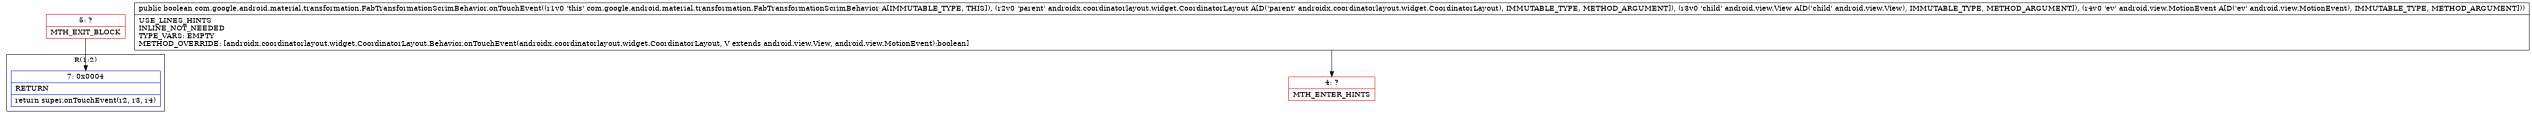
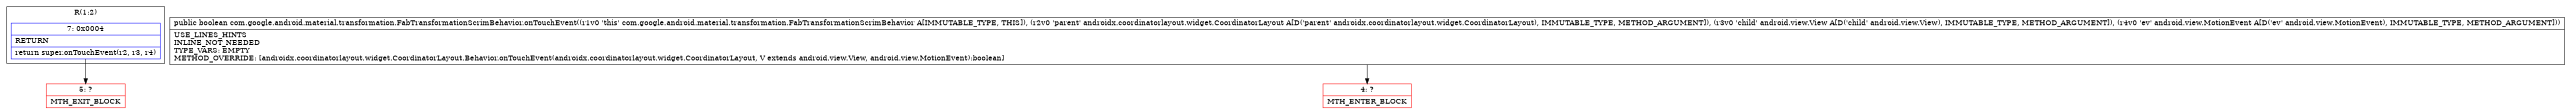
edge "5: ?" -> "7: 0x0004": reversed
node "4: ?": text "MTH_ENTER_HINTS" -> "MTH_ENTER_BLOCK"
